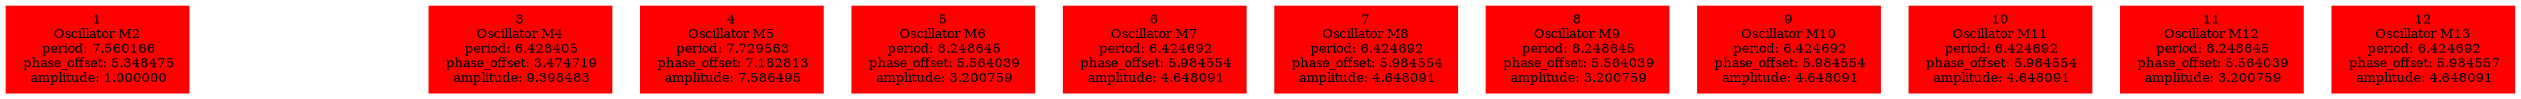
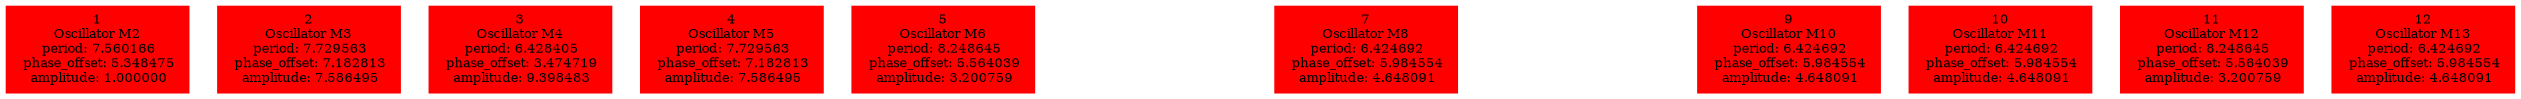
node "2": added
node "6": removed
node "8": removed
node "12": text "phase_offset: 5.984557" -> "phase_offset: 5.984554"
